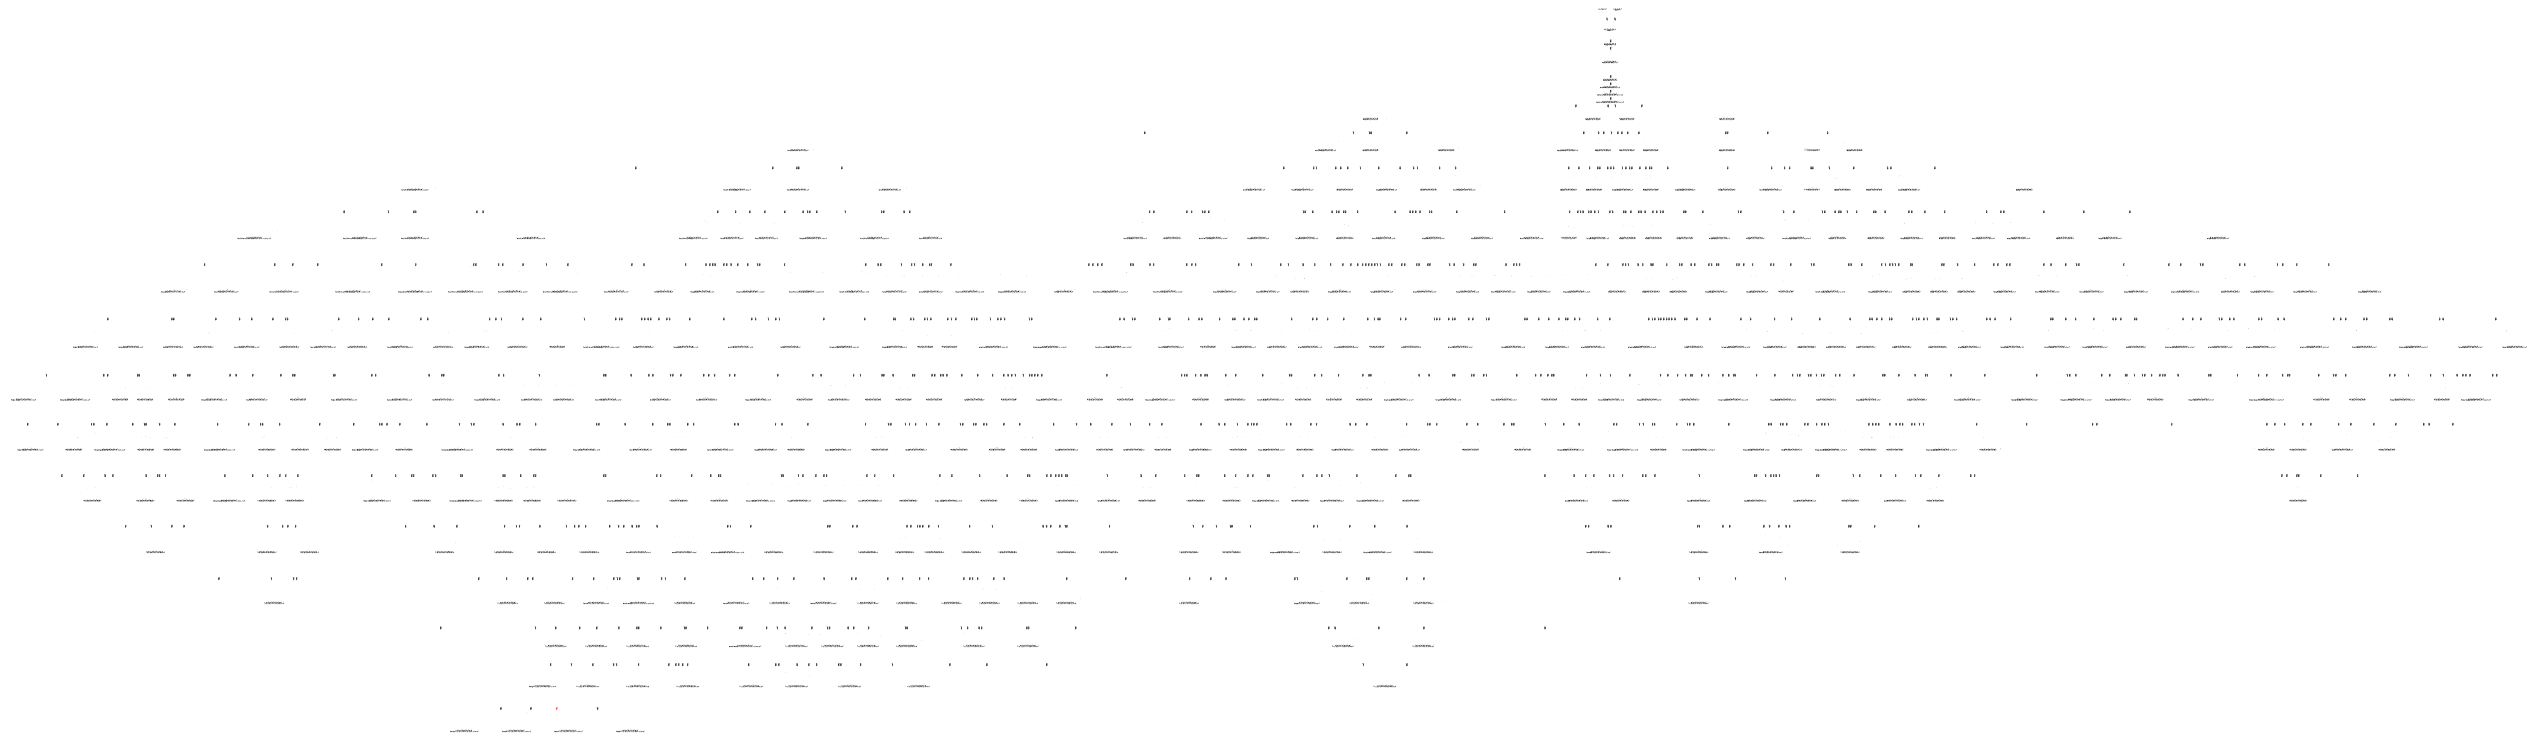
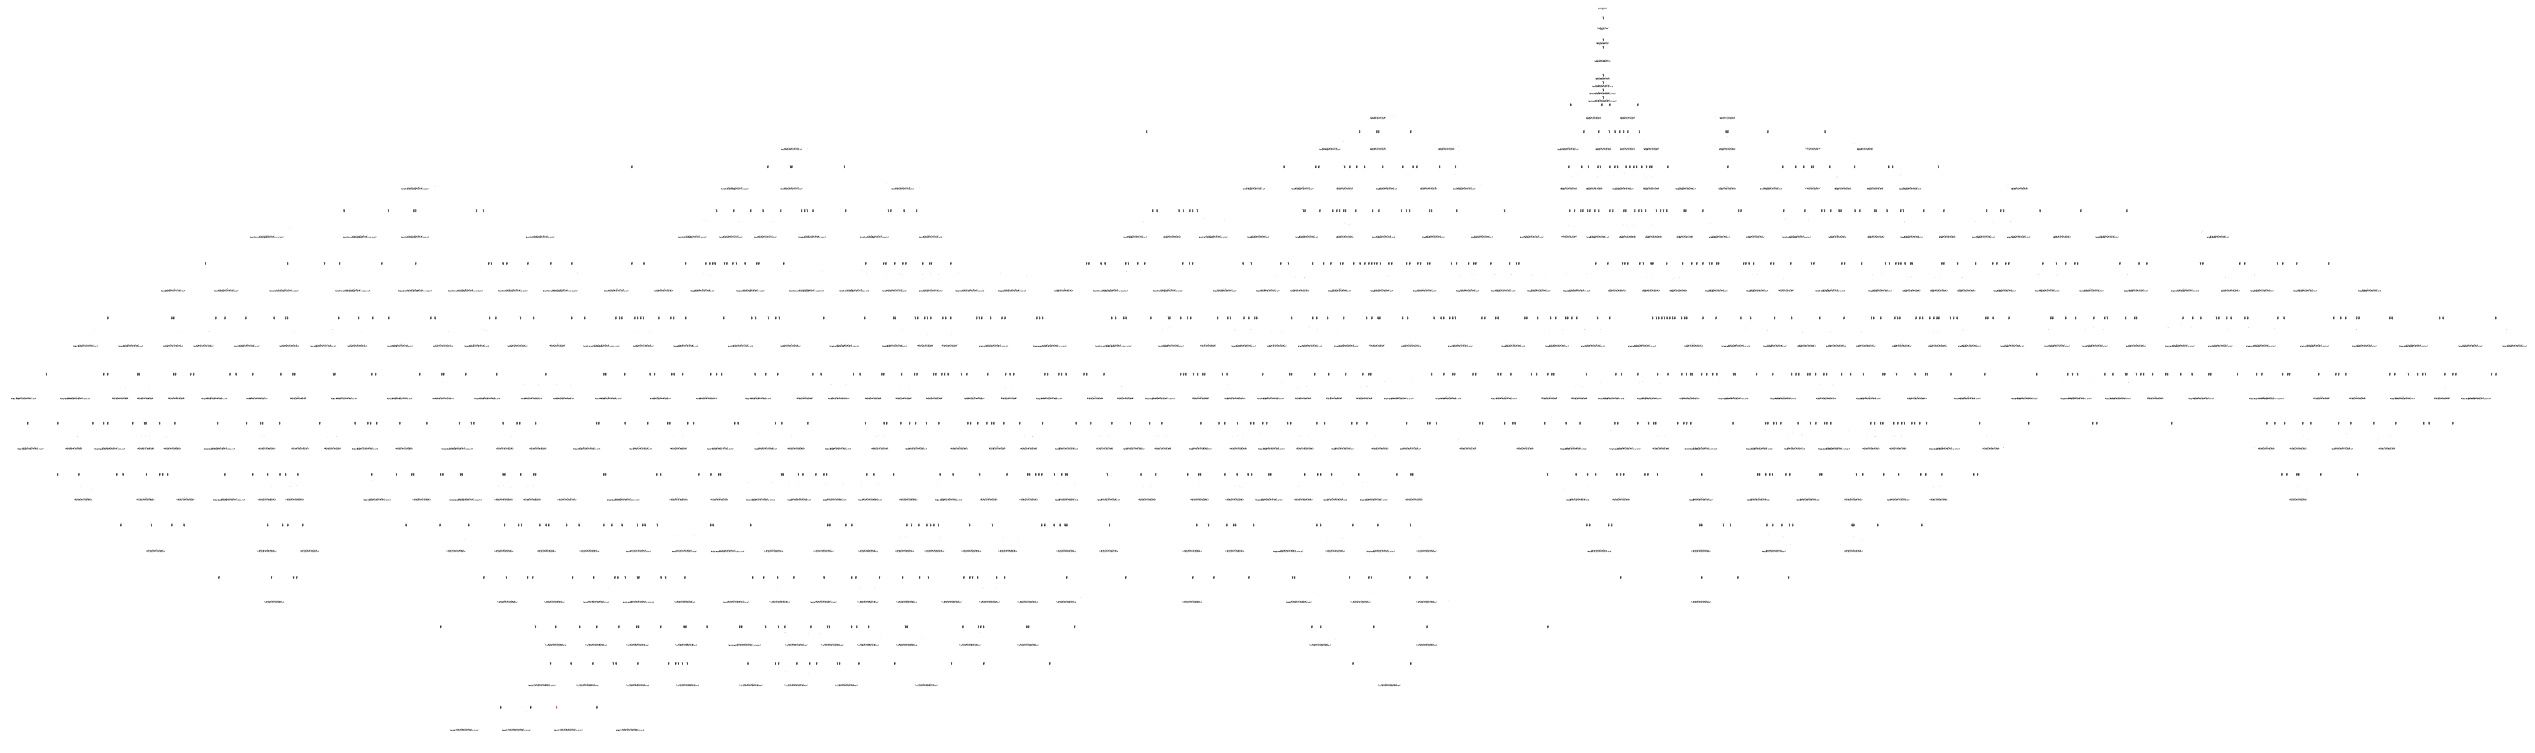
node "S1: [0, 0] [0, 0] [0, 0] [37, 47] {T0J0:37-47}{1}": removed
